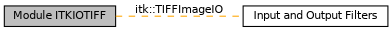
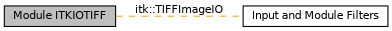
node "Input and Output Filters": label "Input and Output Filters" -> "Input and Module Filters"
